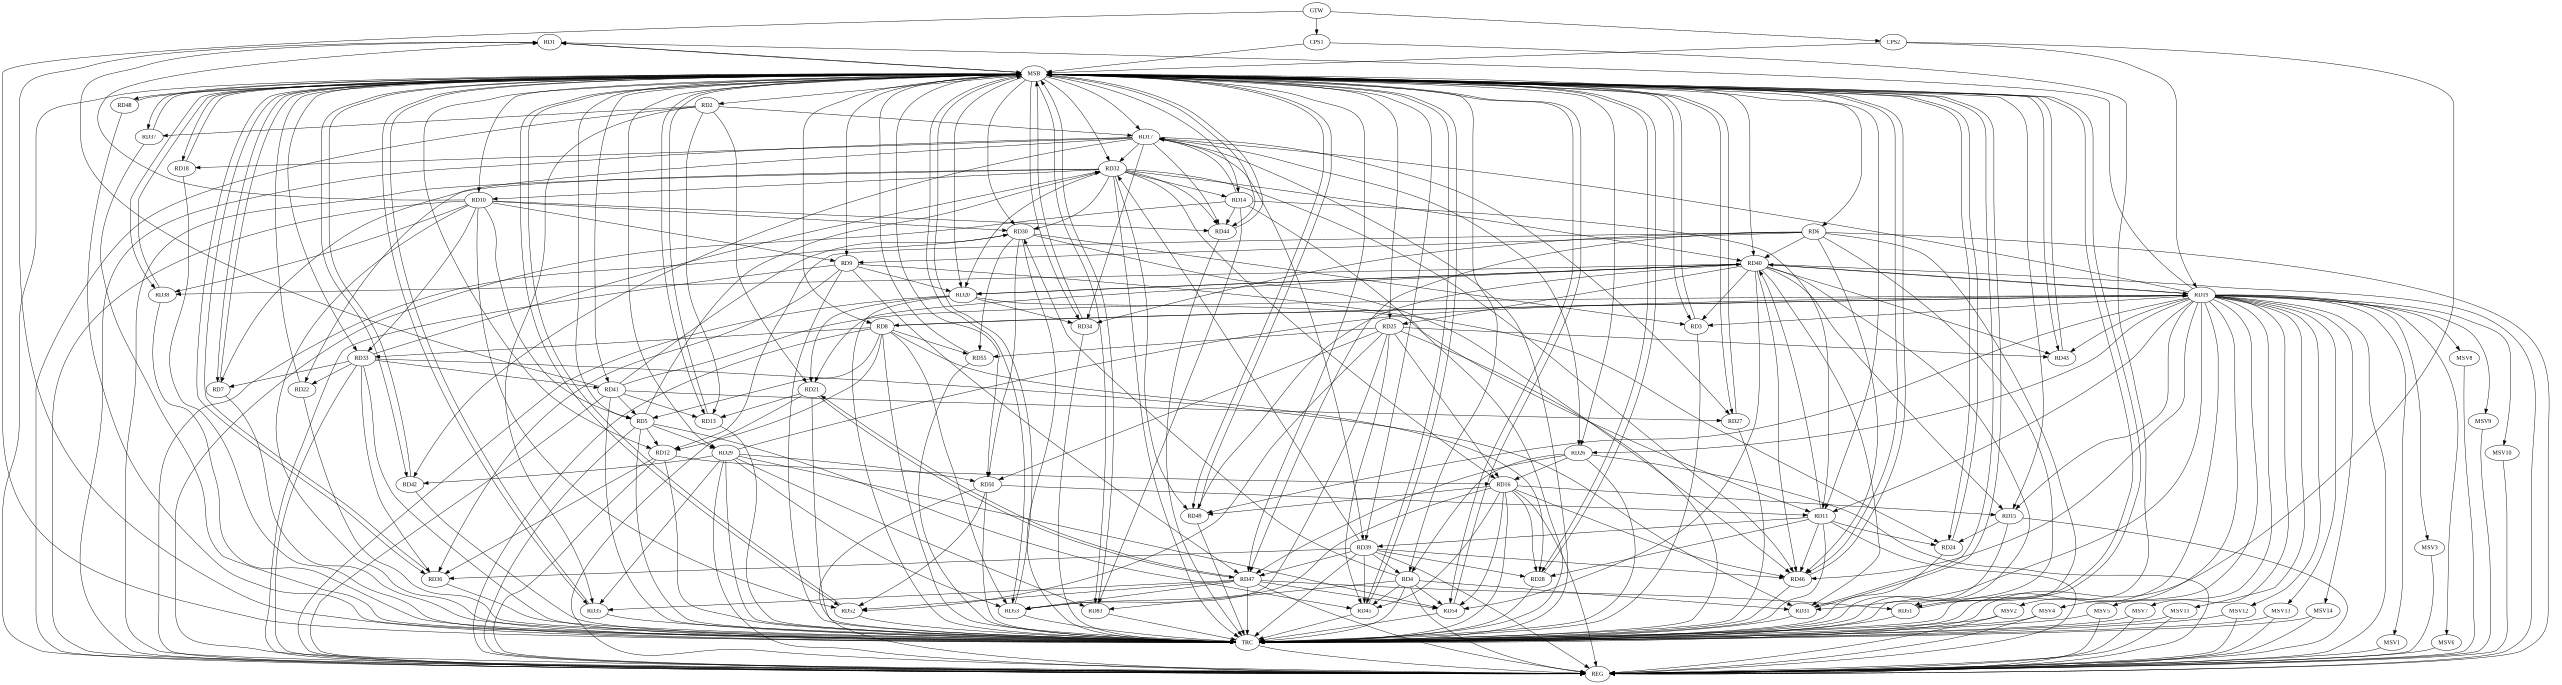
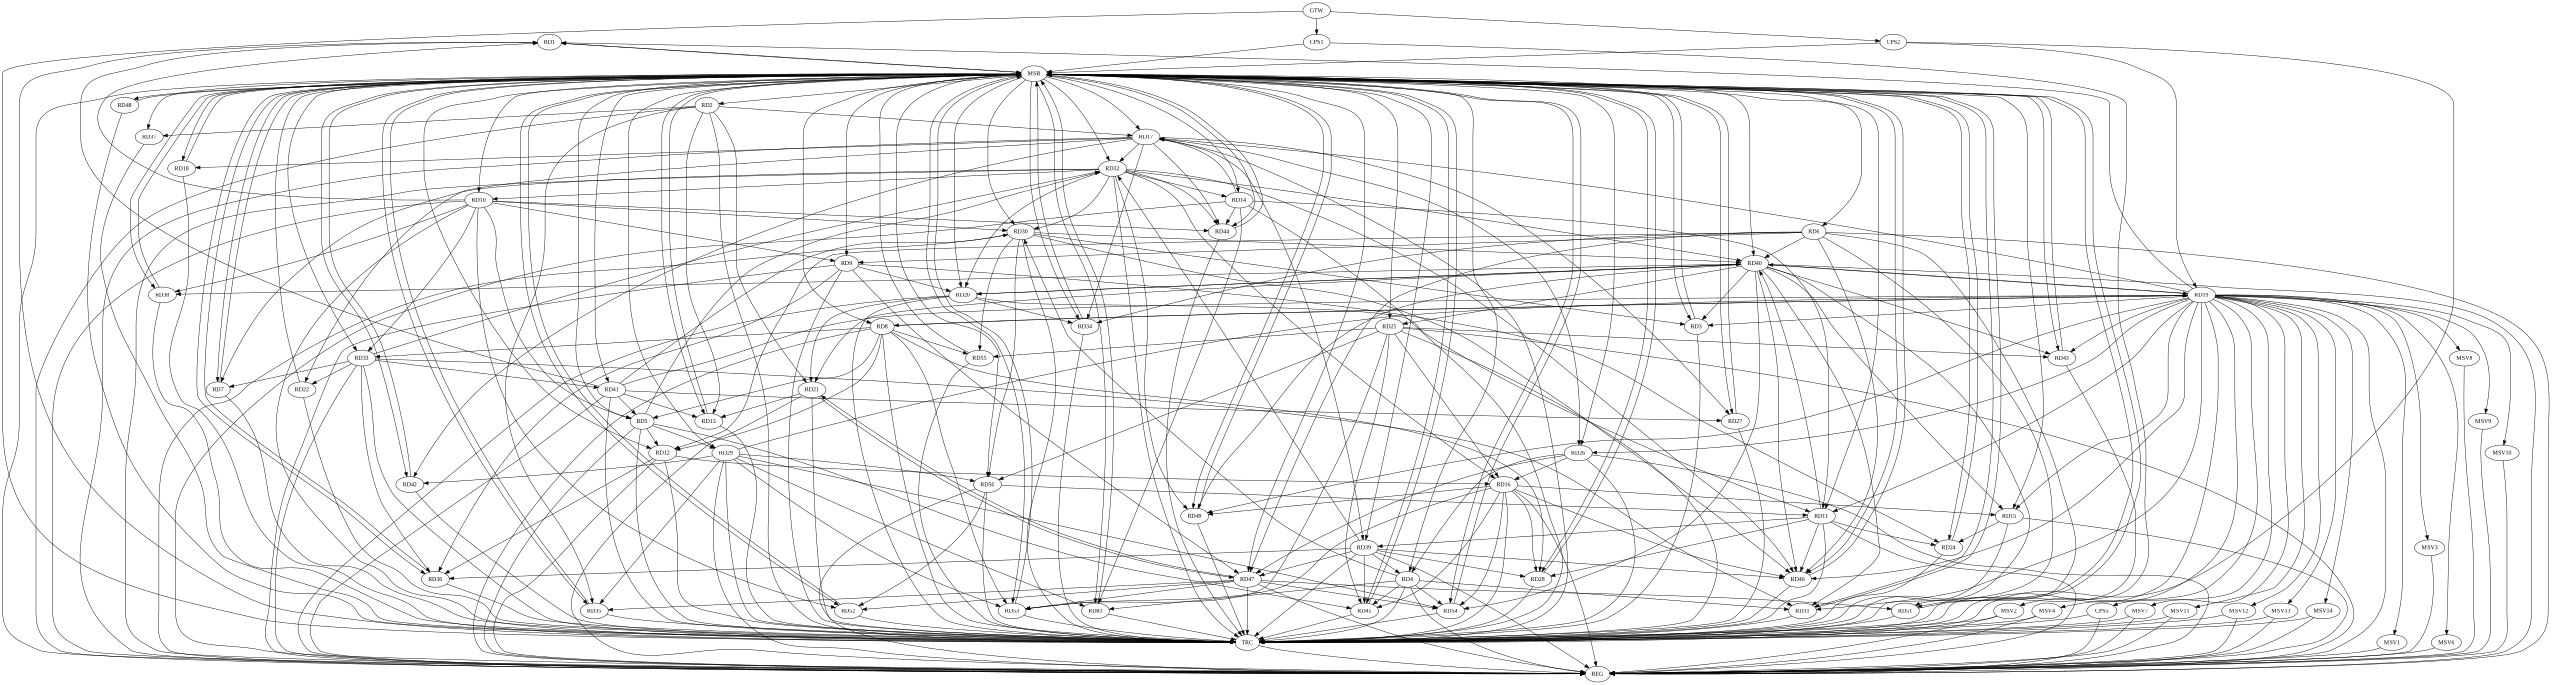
edge "RD37" -> "MSB": removed
edge "RD30" -> "RD40": added
edge "RD25" -> "RD52": now "RD25" -> "REG"
edge "RD2" -> "TRC": added
node "MSV5": label "MSV5" -> "CPS5"
edge "RD43" -> "TRC": added
